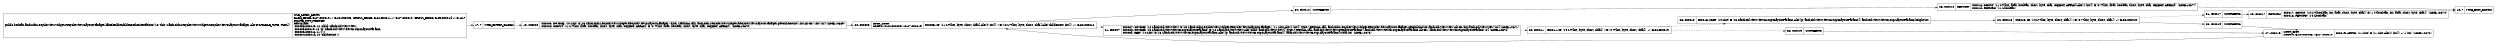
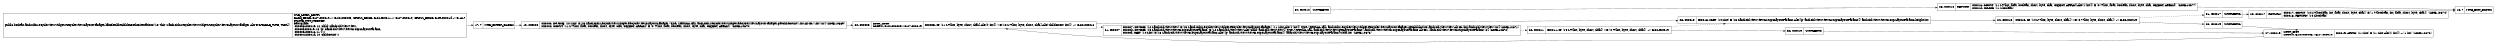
node "28: 0x001c": text "0x001d: RETURN  (r1 I:boolean)" -> "0x001d: INLINE  (r1 I:boolean)"
edge "20: 0x0005" -> "30: 0x001c": now "20: 0x0005" -> "23: 0x0013"
edge "22: 0x0011" -> "32: 0x0019": style dashed -> solid
